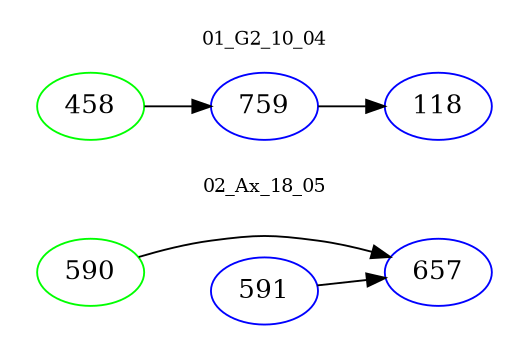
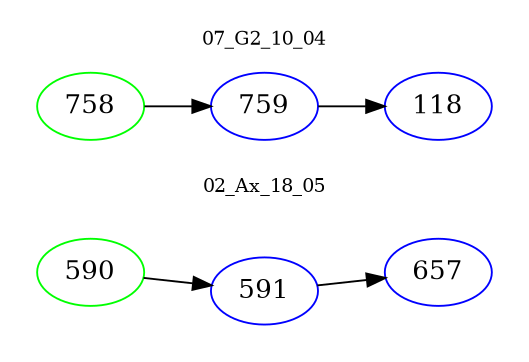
cluster "01_G2_10_04": label "01_G2_10_04" -> "07_G2_10_04"
node "458": label "458" -> "758"
edge "590" -> "657": now "590" -> "591"
